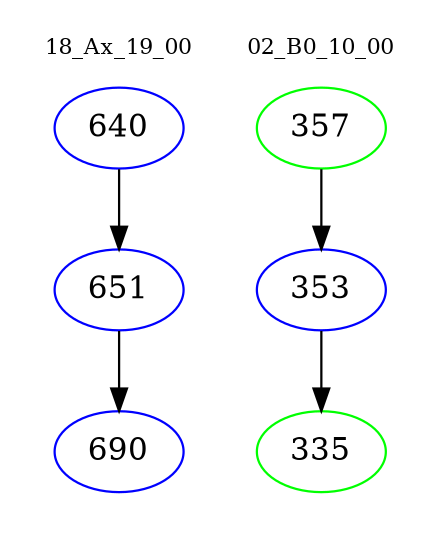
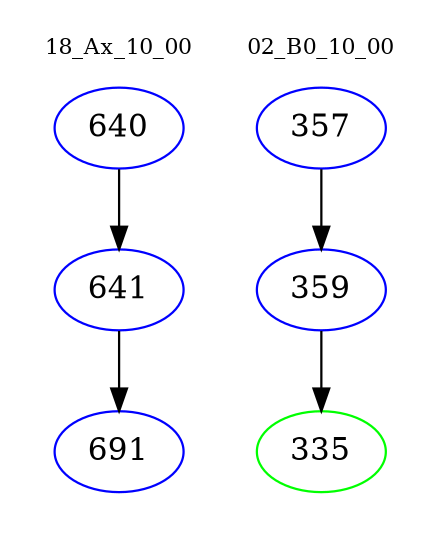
cluster "18_Ax_19_00": label "18_Ax_19_00" -> "18_Ax_10_00"
node "357": color green -> blue
node "651": label "651" -> "641"
node "353": label "353" -> "359"
node "690": label "690" -> "691"
